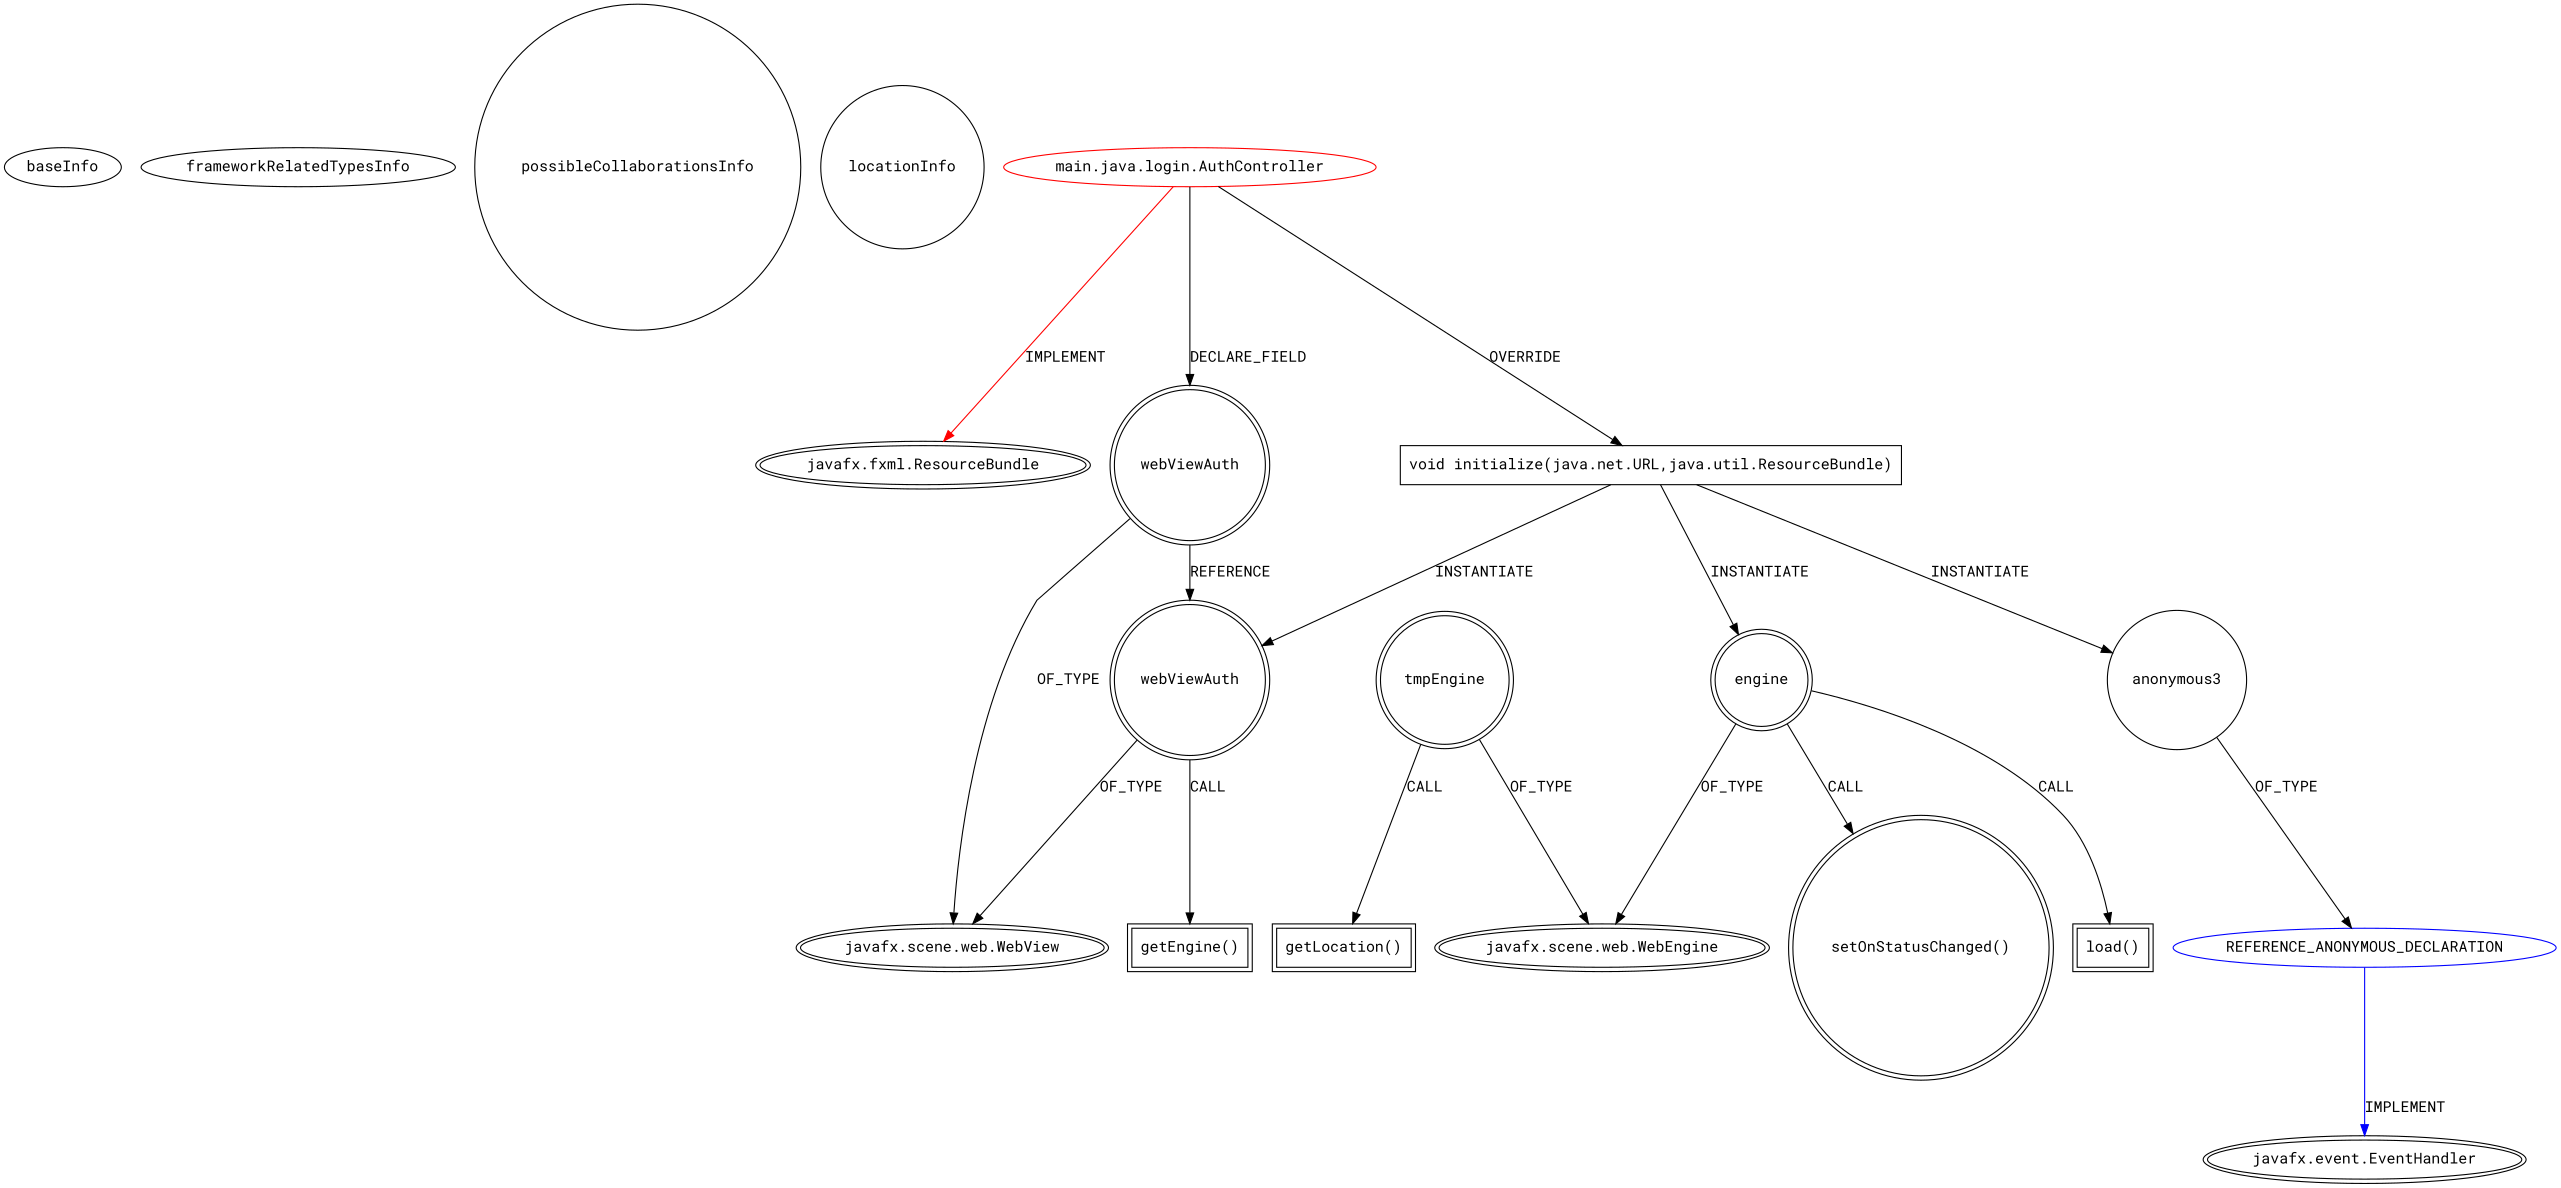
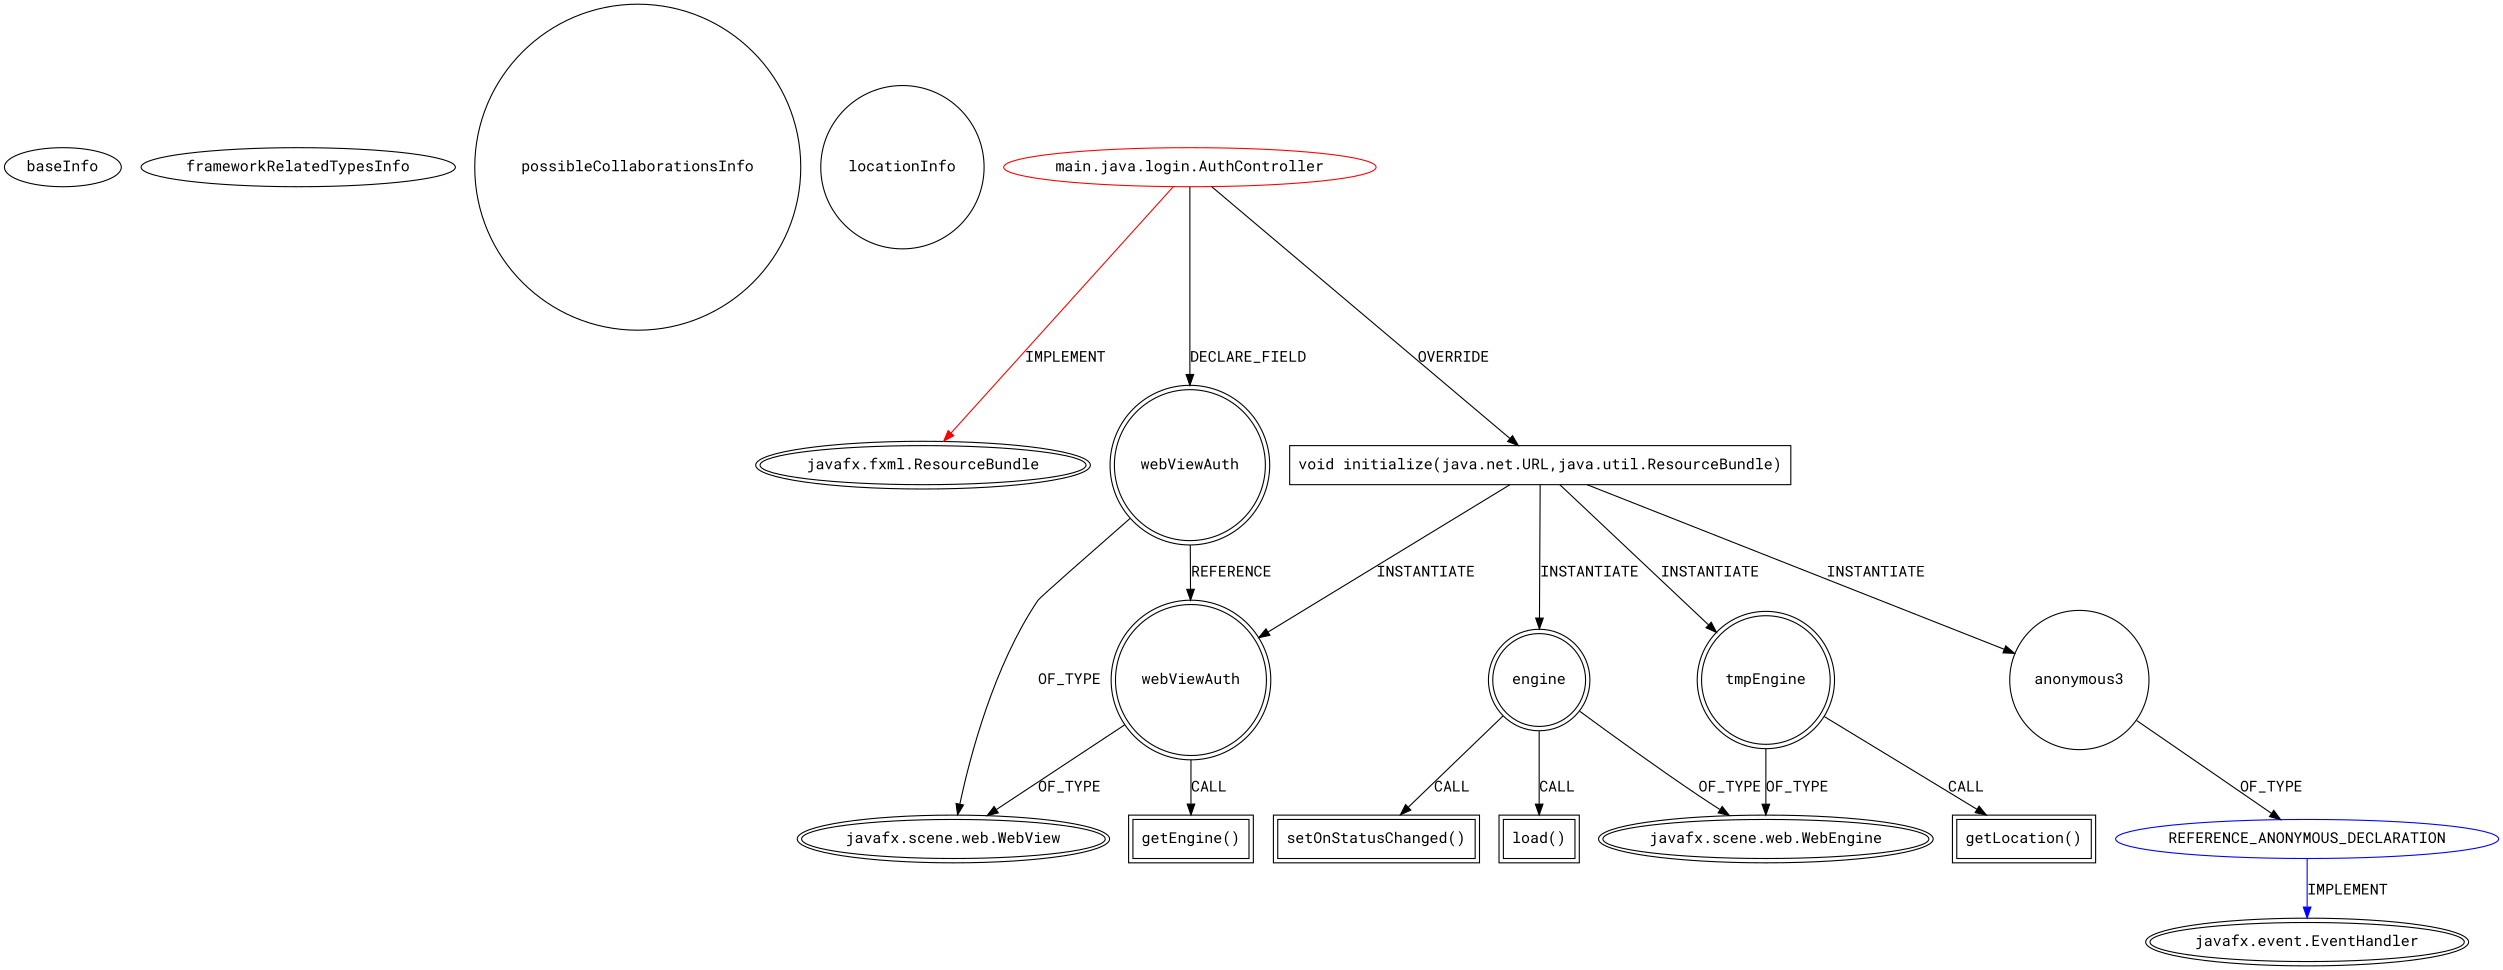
edge "void initialize(java.net.URL,java.util.ResourceBundle)" -> "tmpEngine": added, label "INSTANTIATE"
node "setOnStatusChanged()": shape circle -> box
